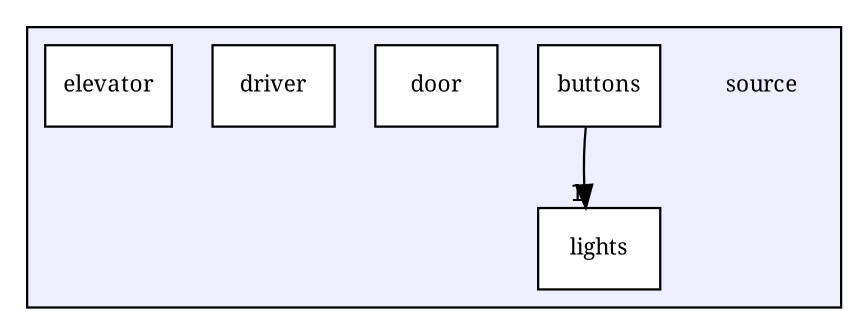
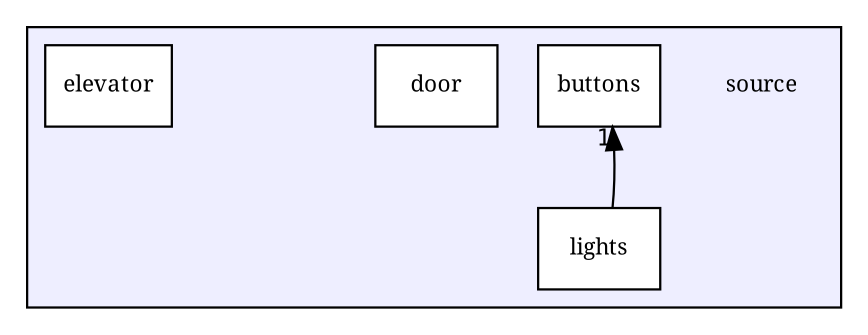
node "driver": removed
edge "buttons" -> "lights": reversed
